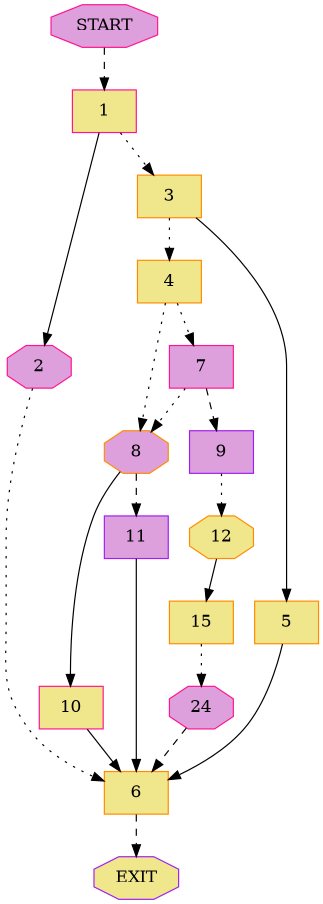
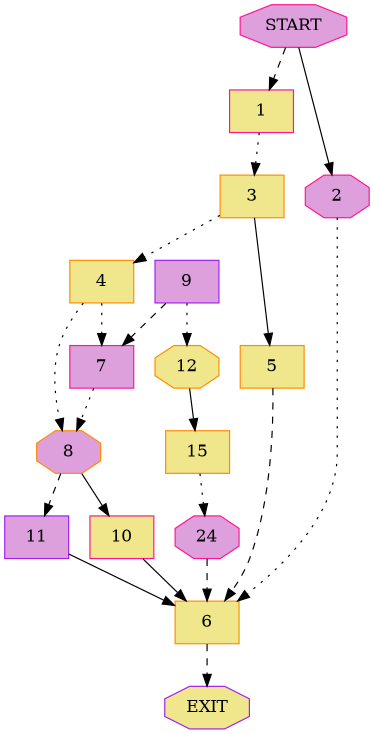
edge "1" -> "2": now "START" -> "2"
edge "7" -> "9": reversed
edge "5" -> "6": style solid -> dashed
